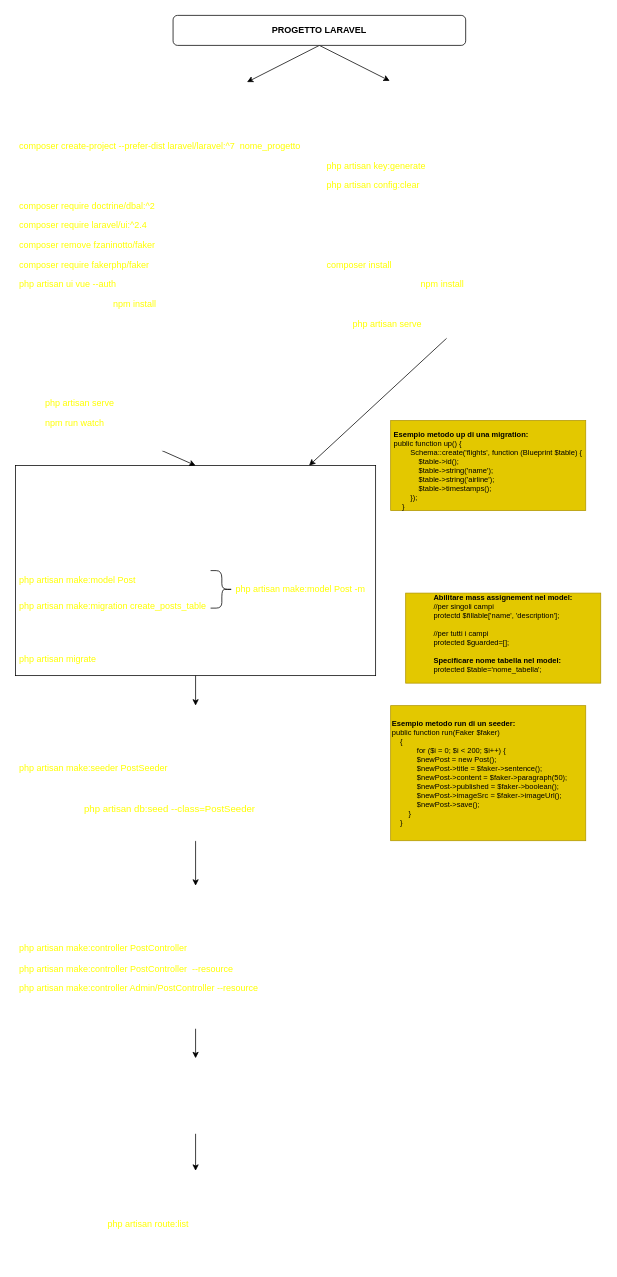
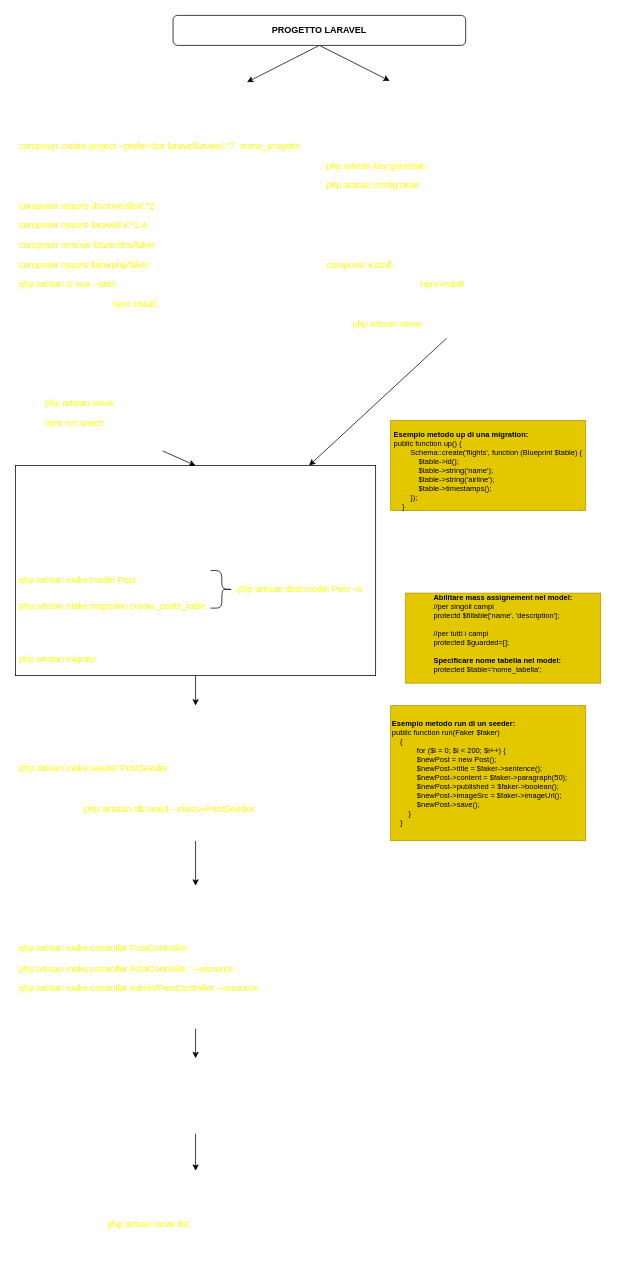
node "php artisan make:model Post -m": label "php artisan make:model Post -m" -> "php artisan dbal:model Post -m"
